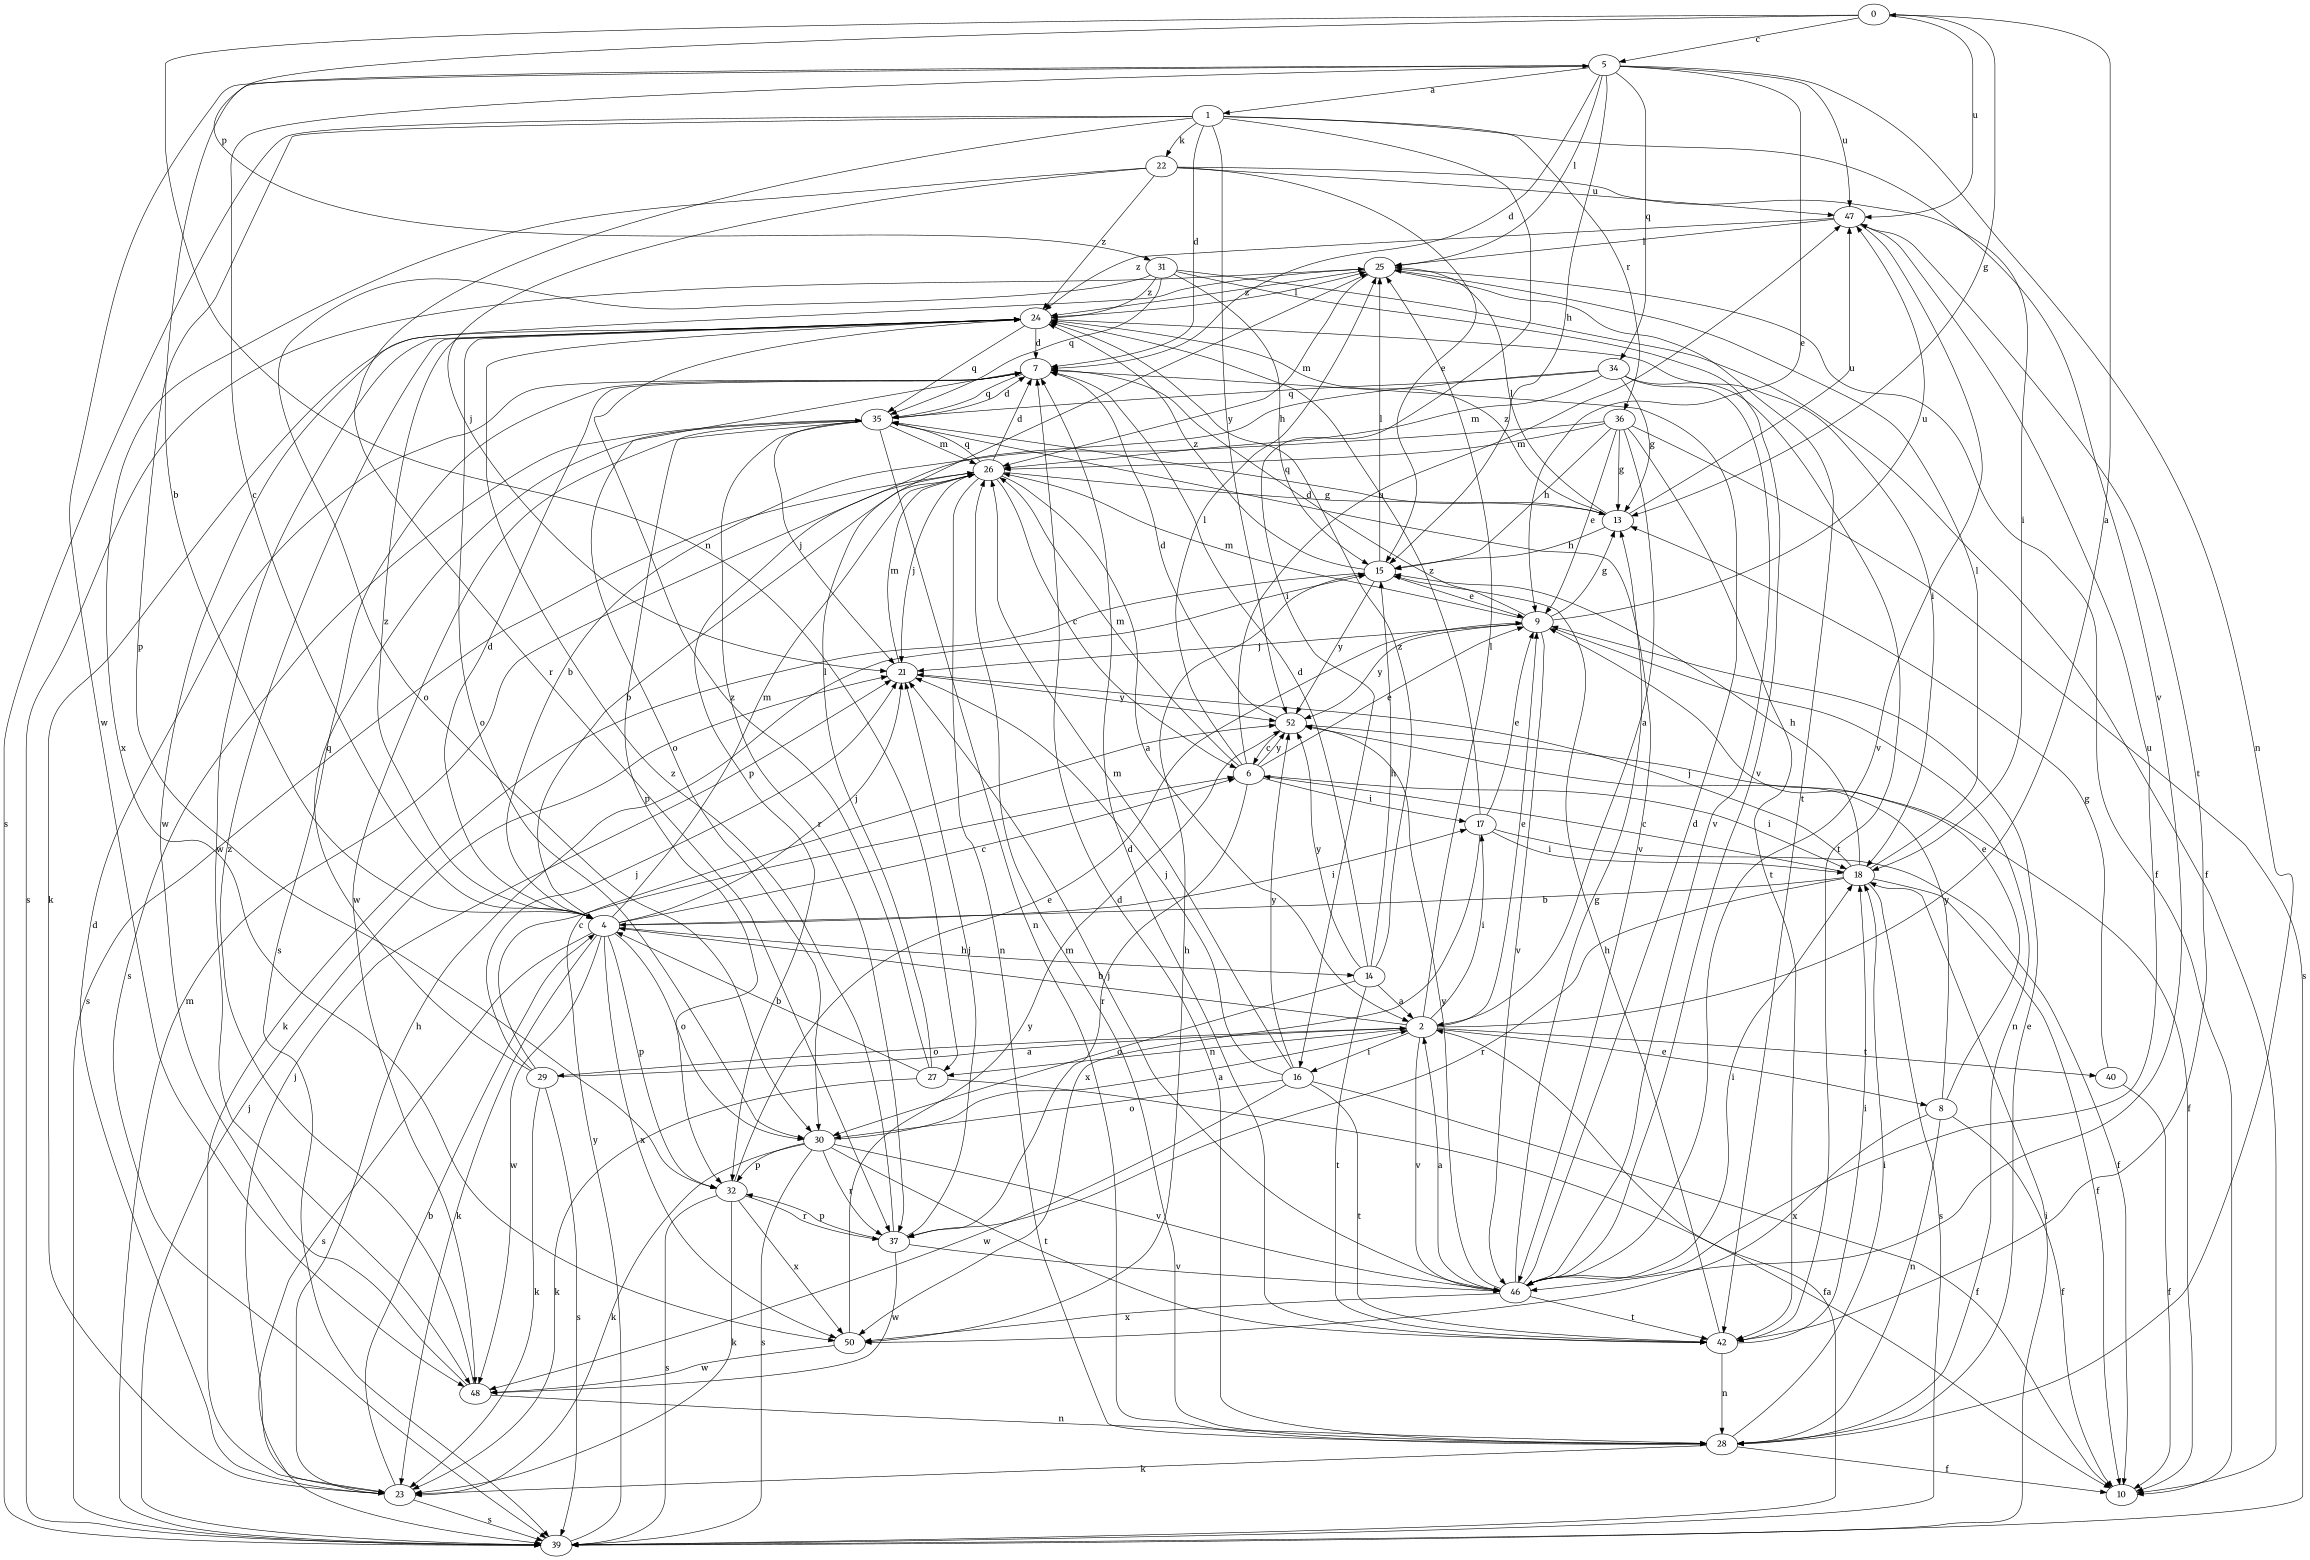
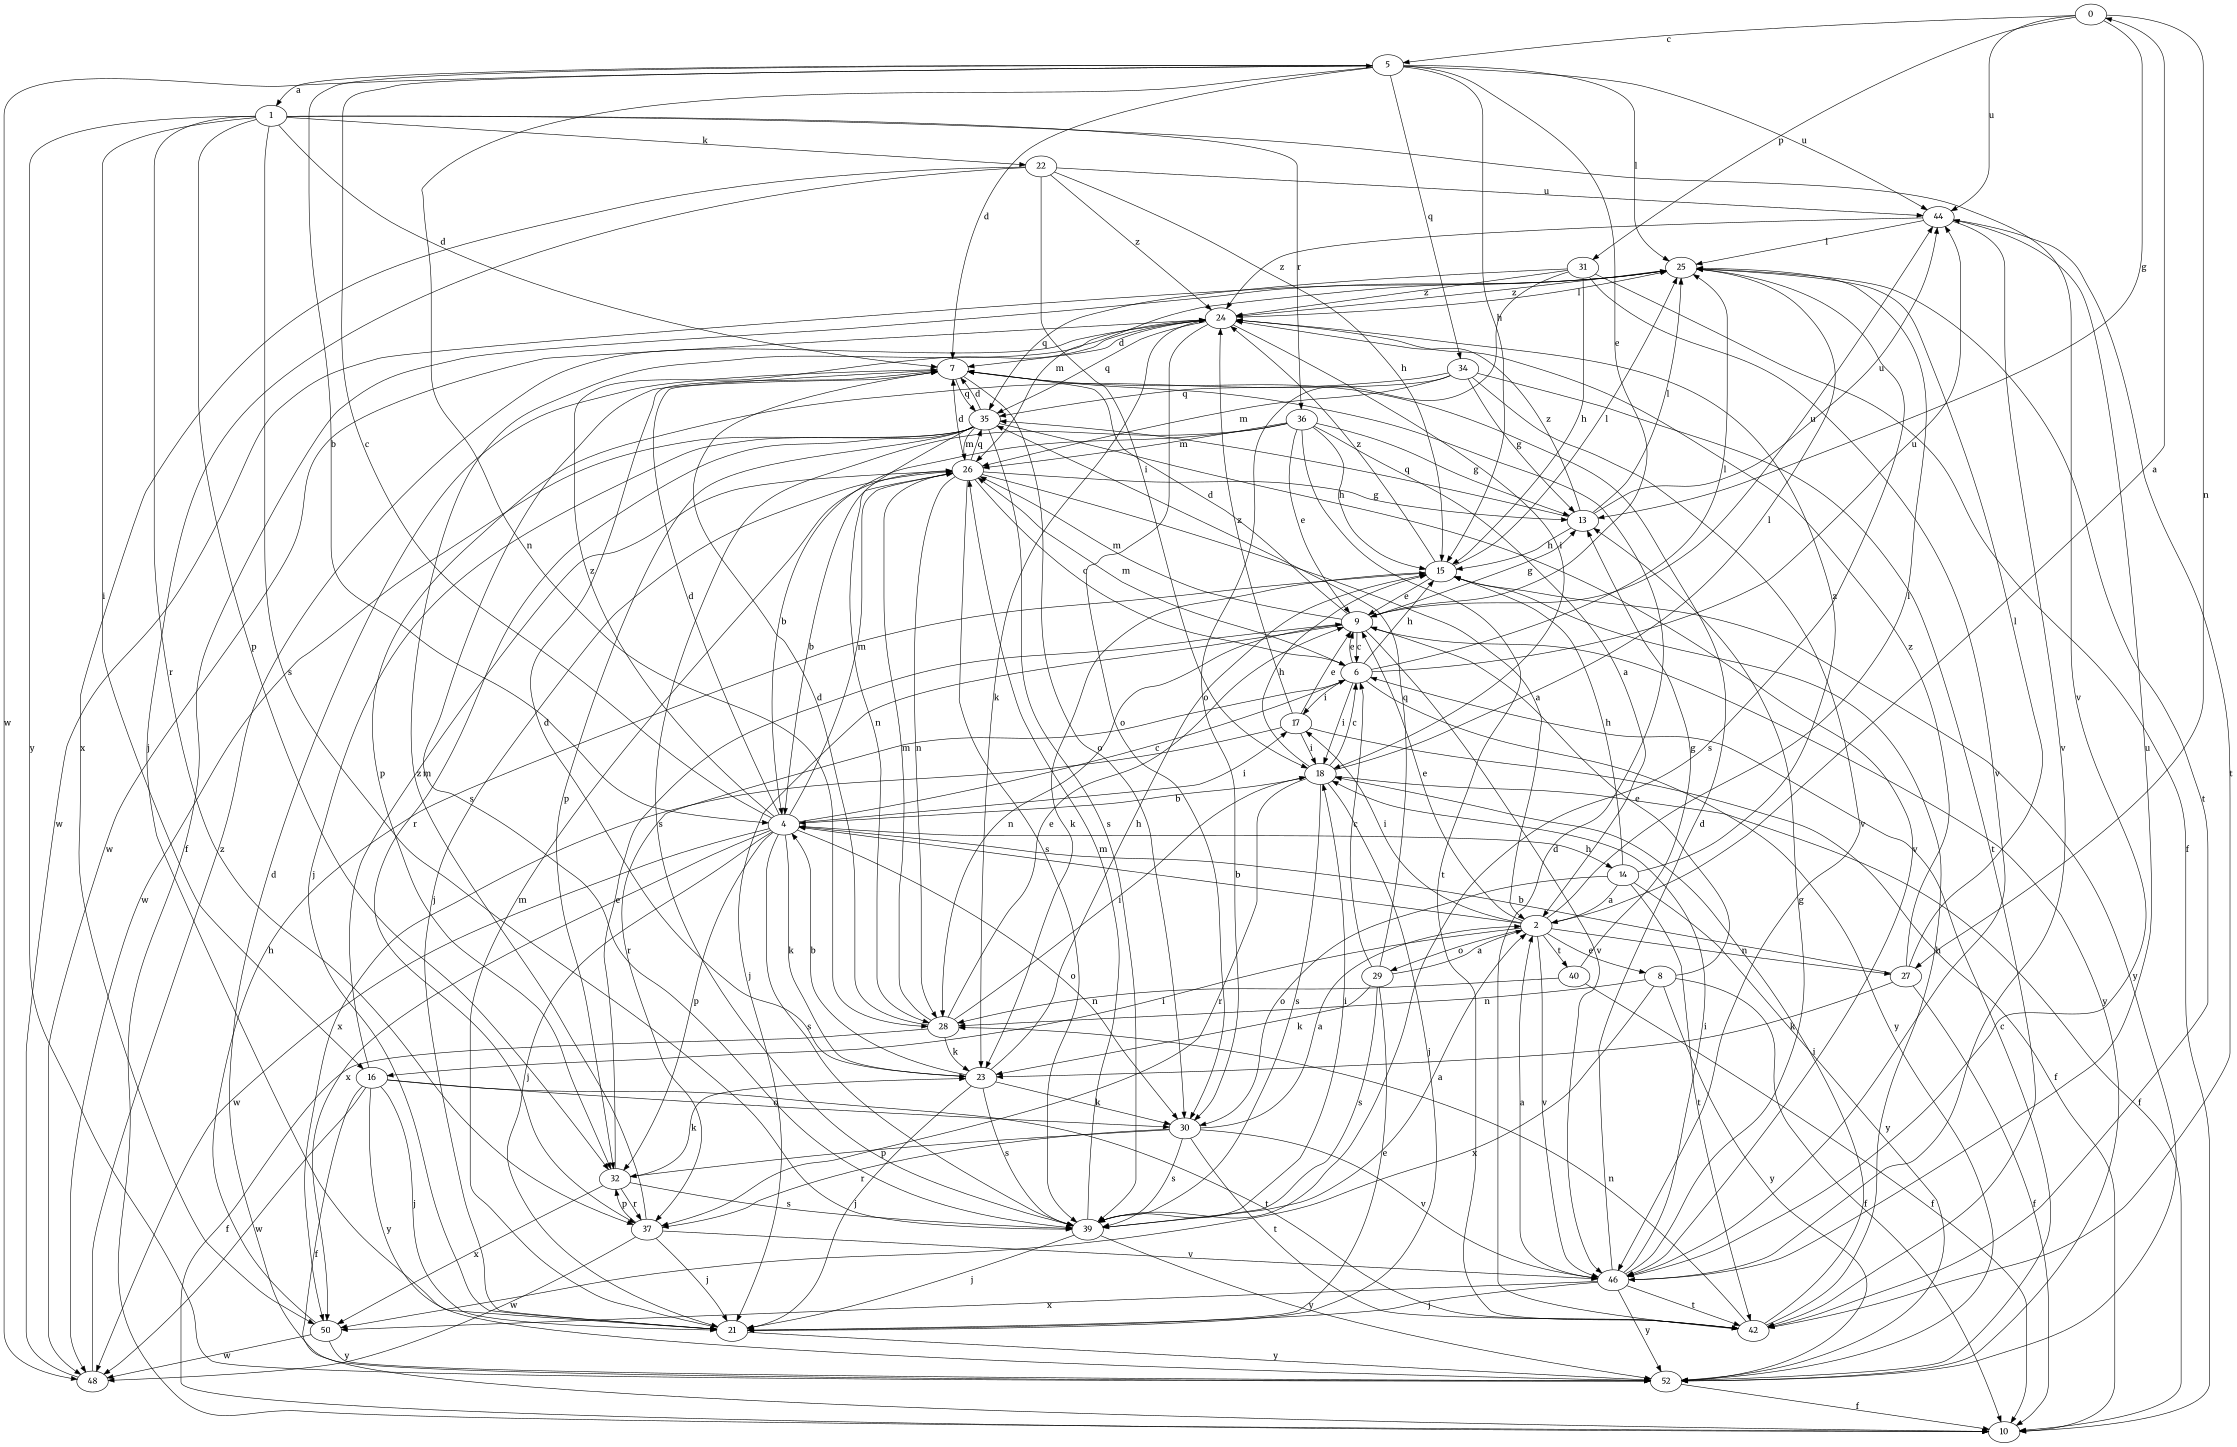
node "47": label "47" -> "44"
edge "22" -> "15": label "e" -> "h"
edge "6" -> "15": added, label "h"
edge "9" -> "6": added, label "c"
edge "14" -> "7": removed, label "d"
edge "29" -> "21": label "j" -> "e"
edge "30" -> "23": reversed
edge "48" -> "28": now "40" -> "28"
